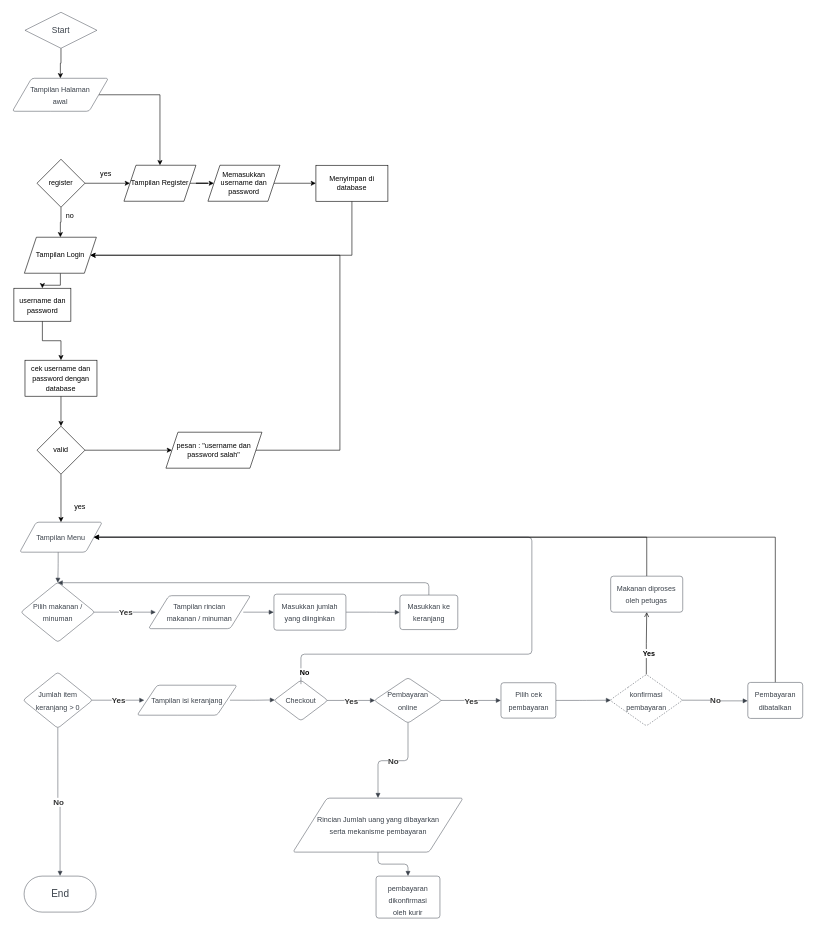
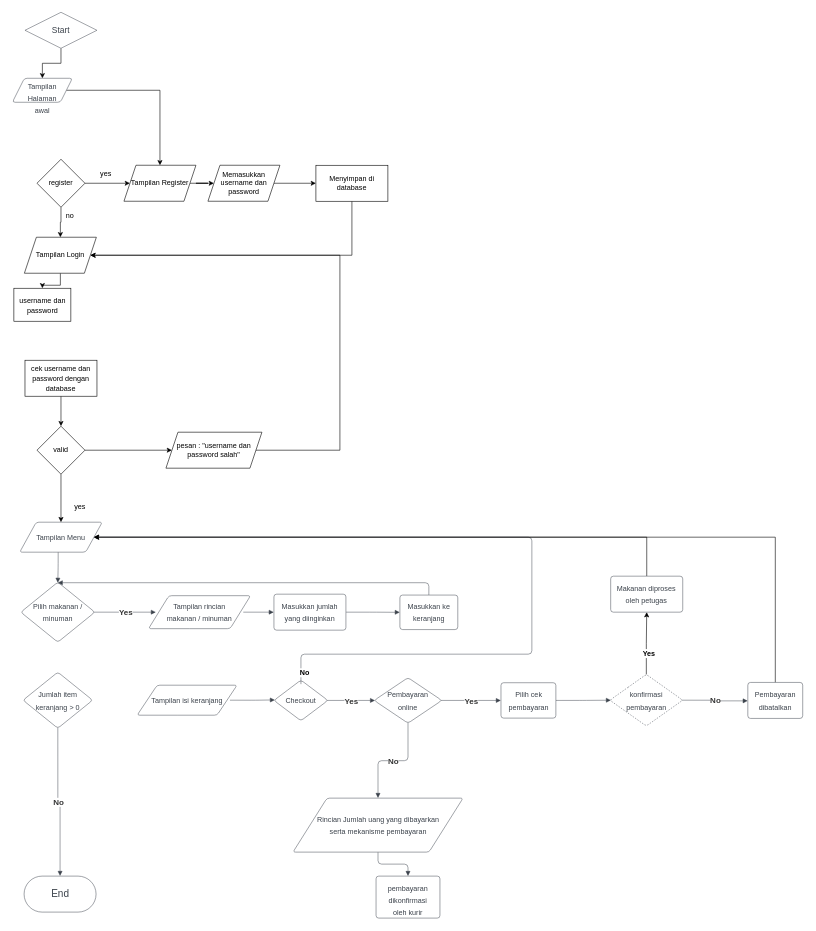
node "Tampilan Halaman awal": size 96x33 -> 60x24
edge "username dan password" -> "cek username dan password dengan database": removed
edge "konfirmasi pembayaran" -> "Makanan diproses oleh petugas": arrowhead open -> classic
edge "Jumlah item keranjang > 0" -> "Tampilan isi keranjang": removed, label "Yes"
